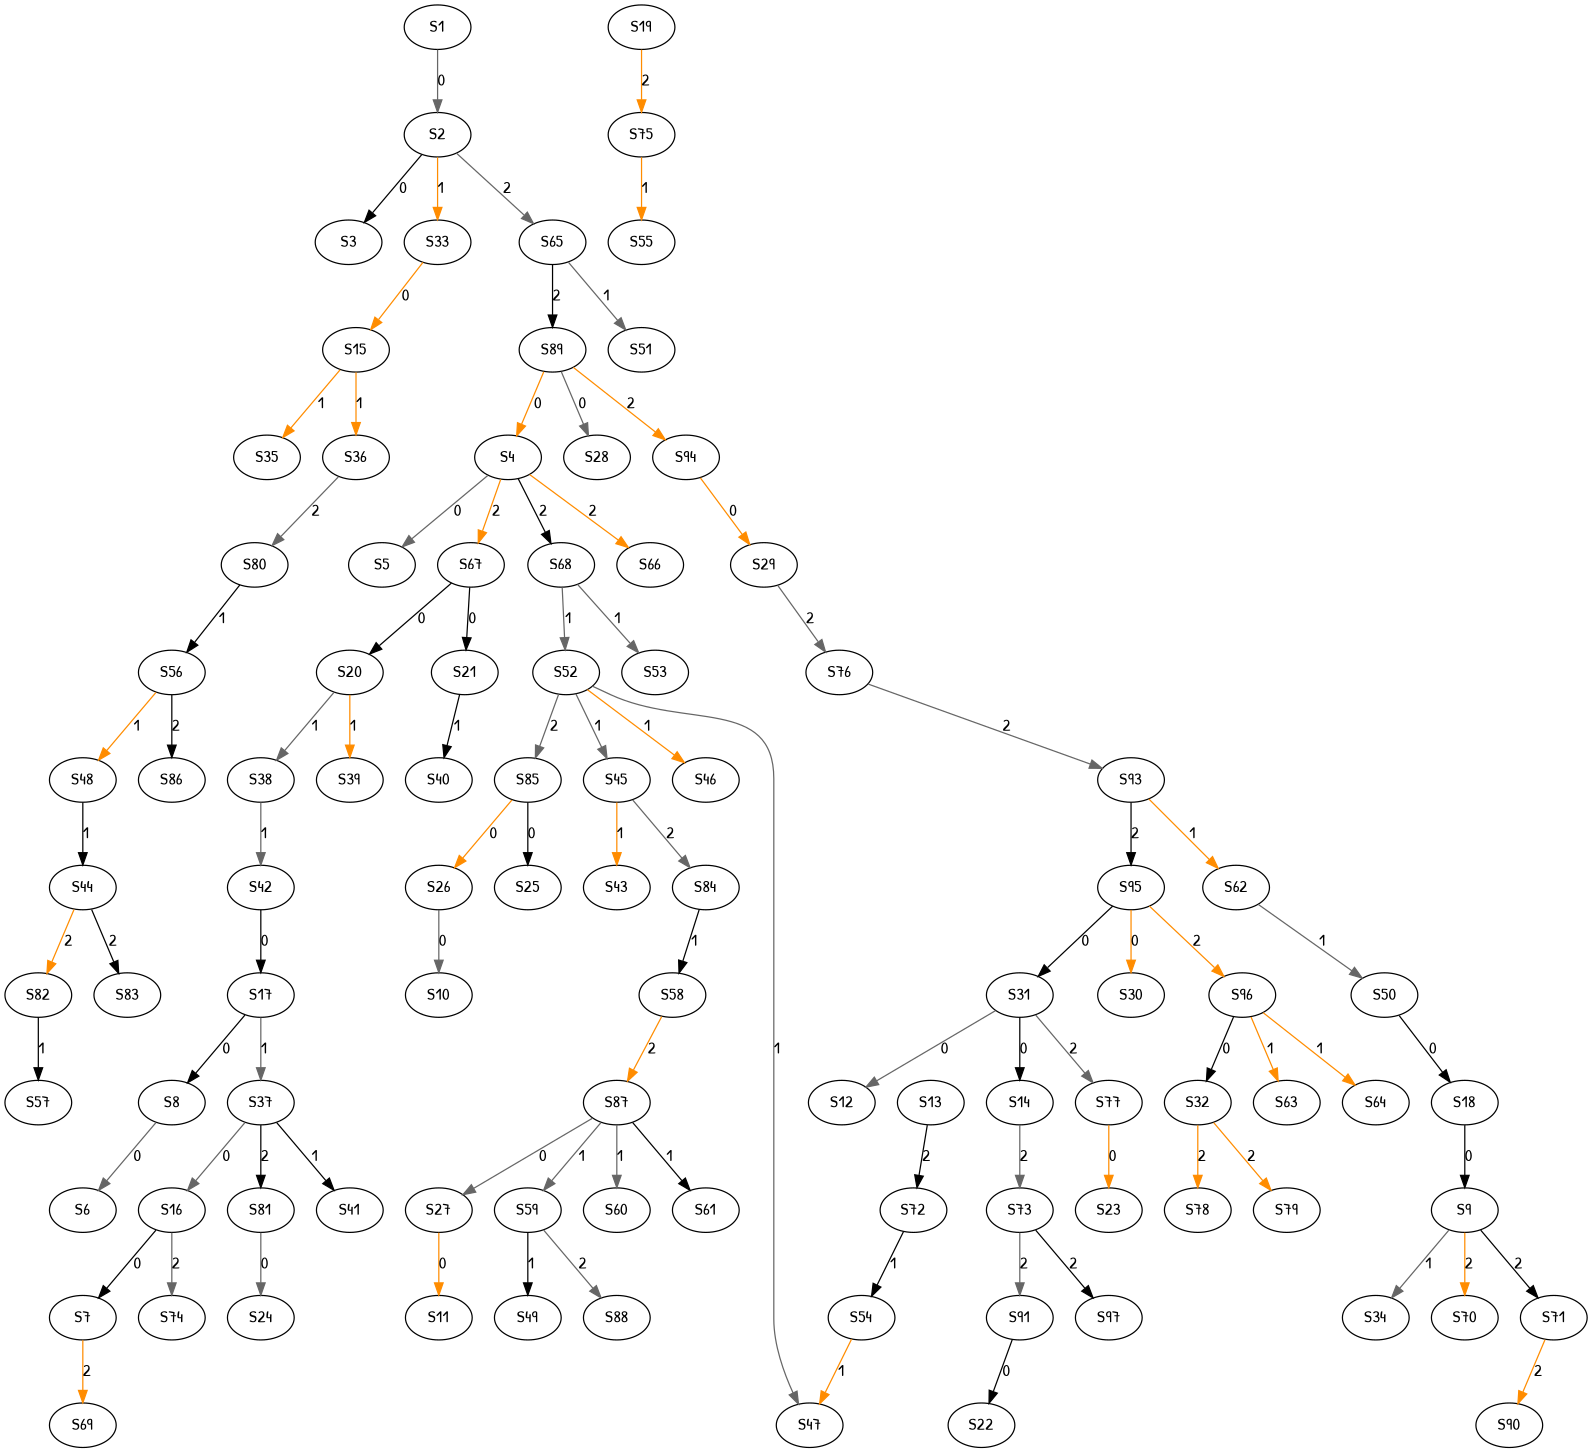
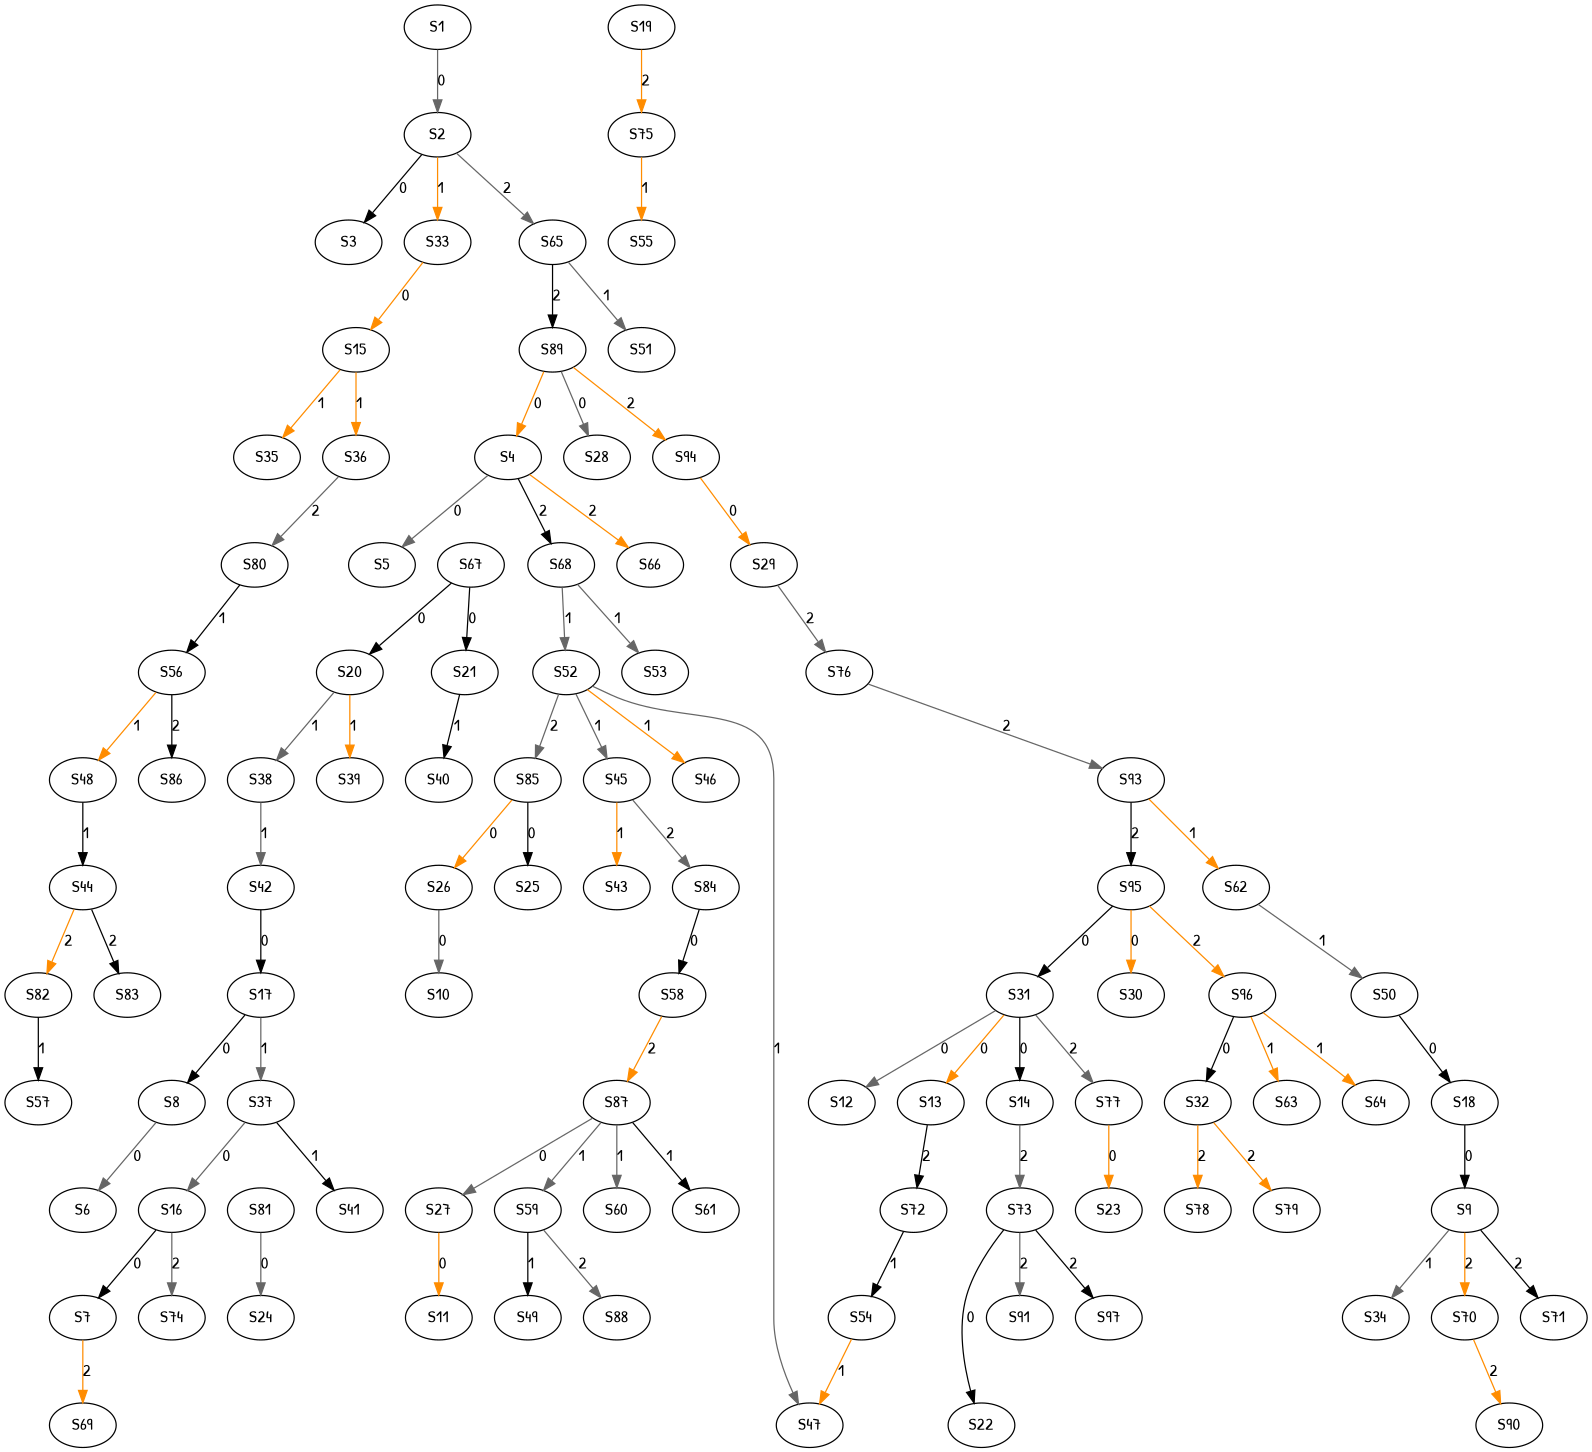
edge "S4" -> "S67": removed, label "2"
edge "S84" -> "S58": label "1" -> "0"
edge "S31" -> "S13": added, label "0"
edge "S37" -> "S81": removed, label "2"
edge "S91" -> "S22": now "S73" -> "S22"
edge "S71" -> "S90": now "S70" -> "S90"
